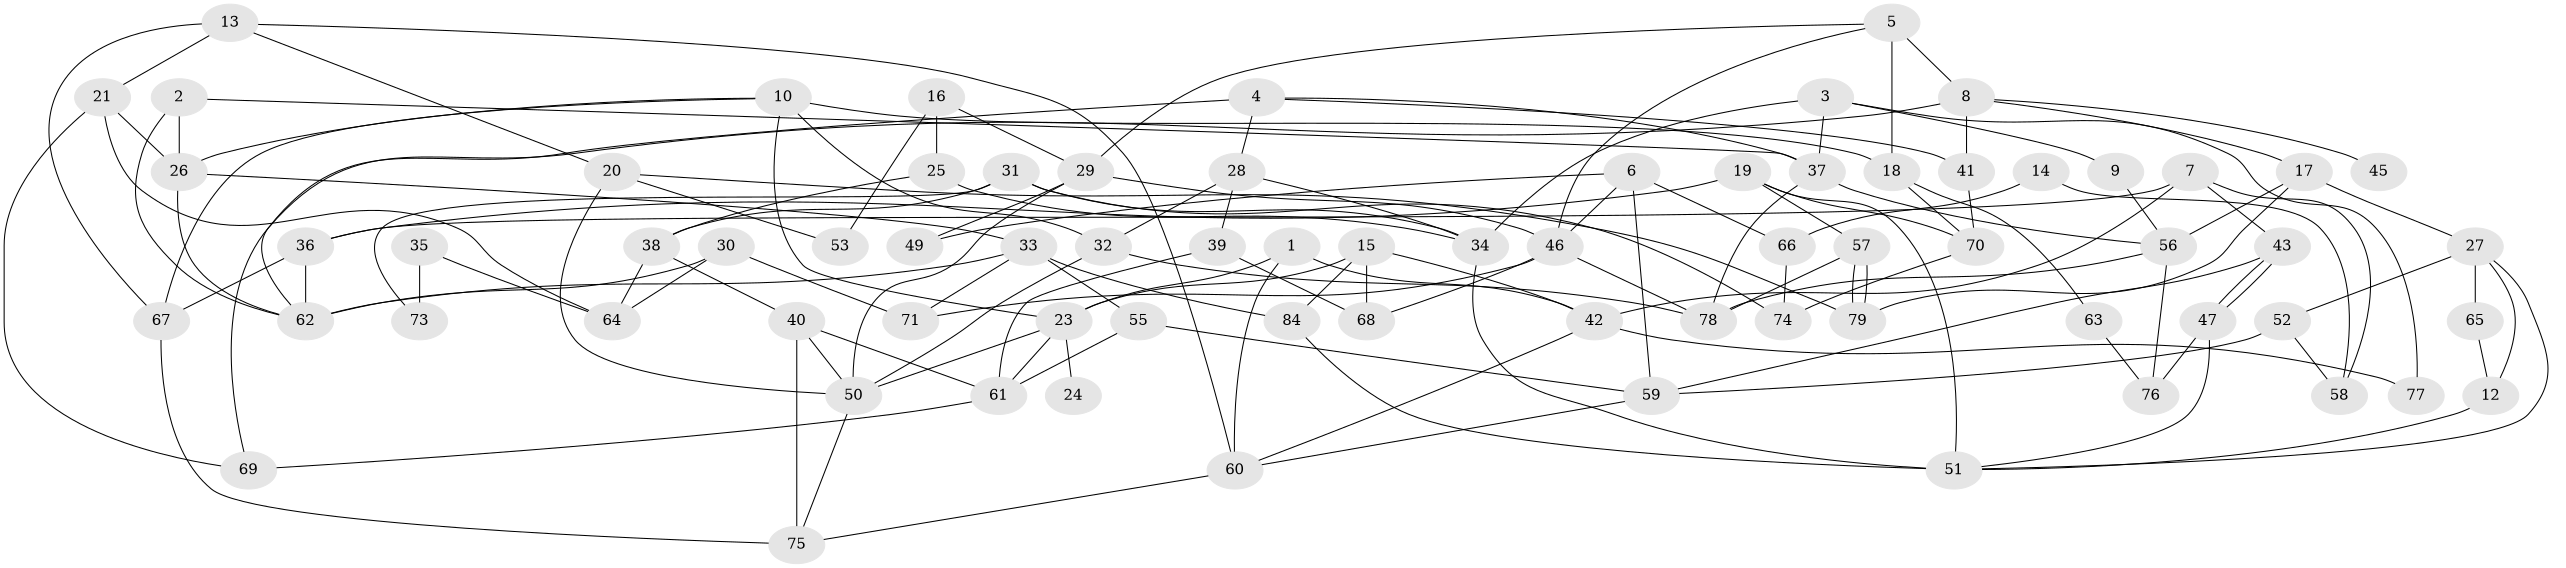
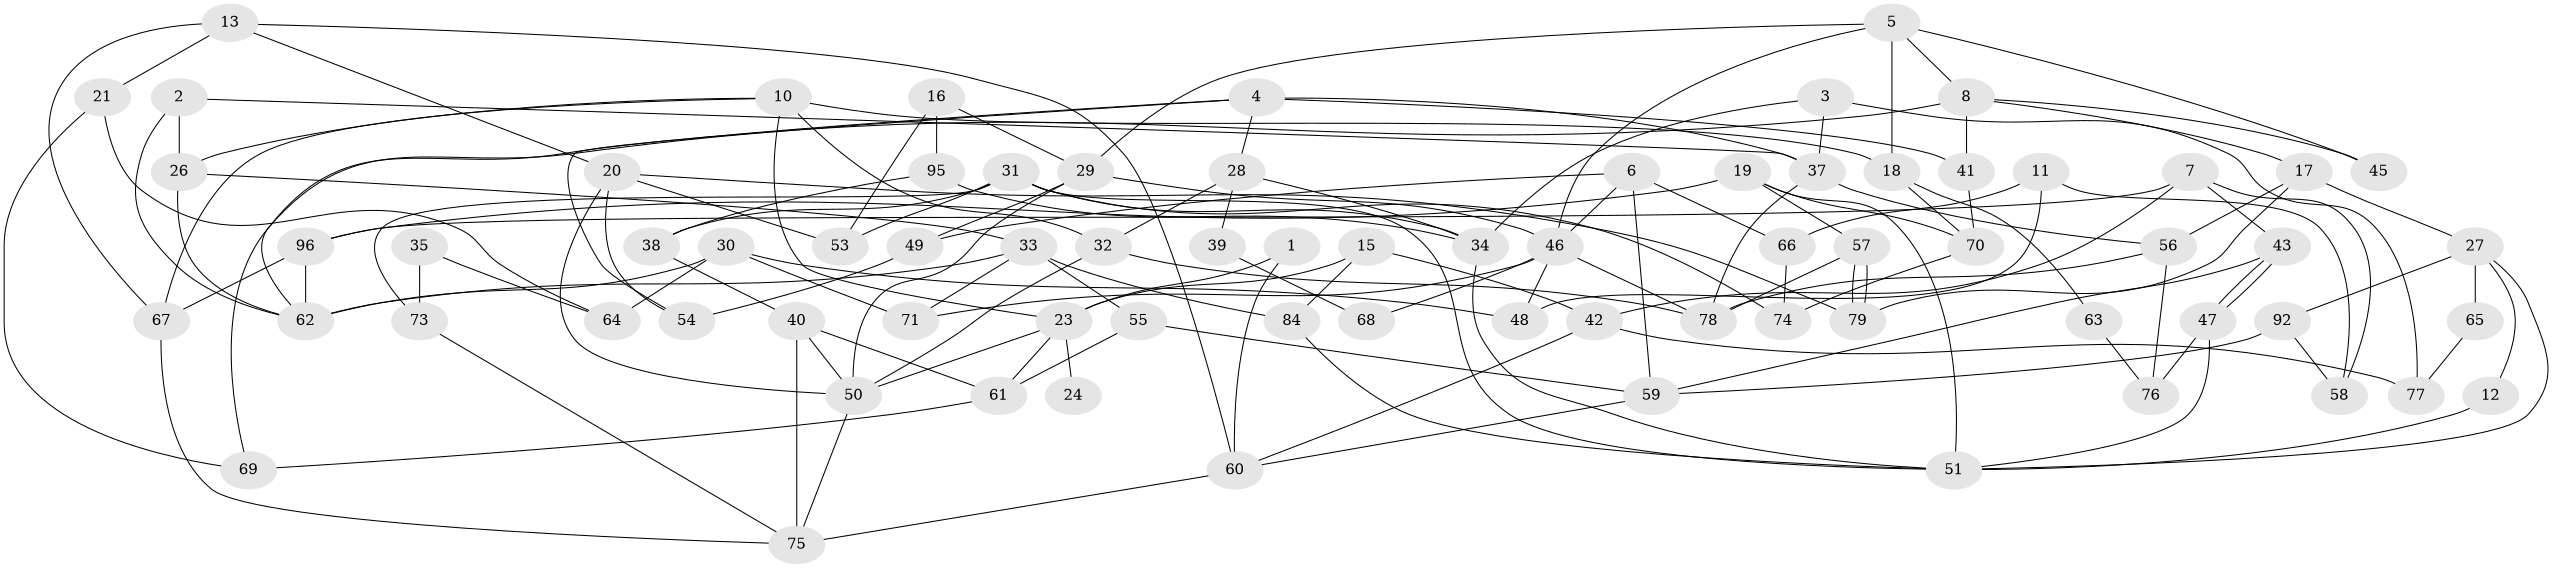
edge "5" -- "45": added
edge "21" -- "26": removed
node "25": label "25" -> "95"
node "14": label "14" -> "11"
node "9": removed
edge "31" -- "53": added
node "36": label "36" -> "96"
edge "15" -- "68": removed
edge "1" -- "42": removed
edge "39" -- "61": removed
edge "38" -- "64": removed
node "54": added
node "48": added
node "52": label "52" -> "92"
edge "31" -- "51": added
edge "65" -- "12": now "65" -- "77"
edge "73" -- "75": added
